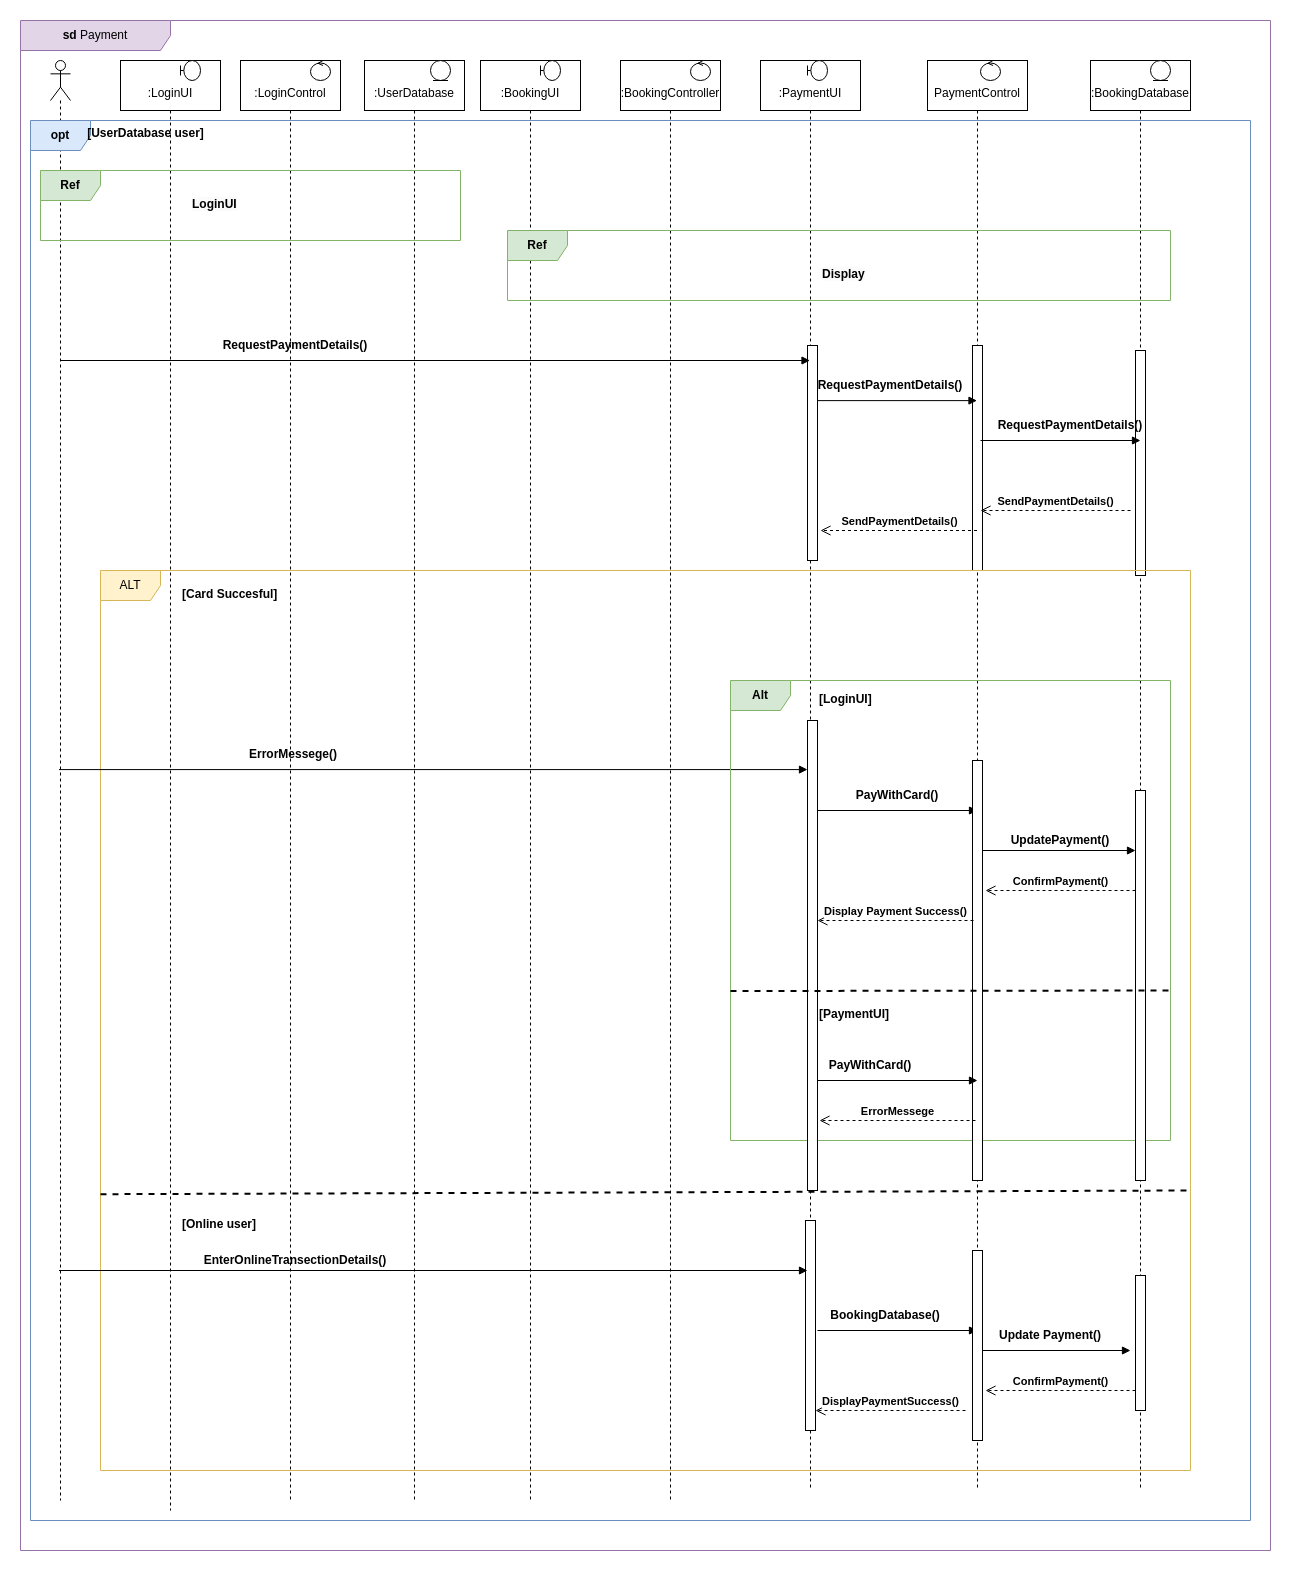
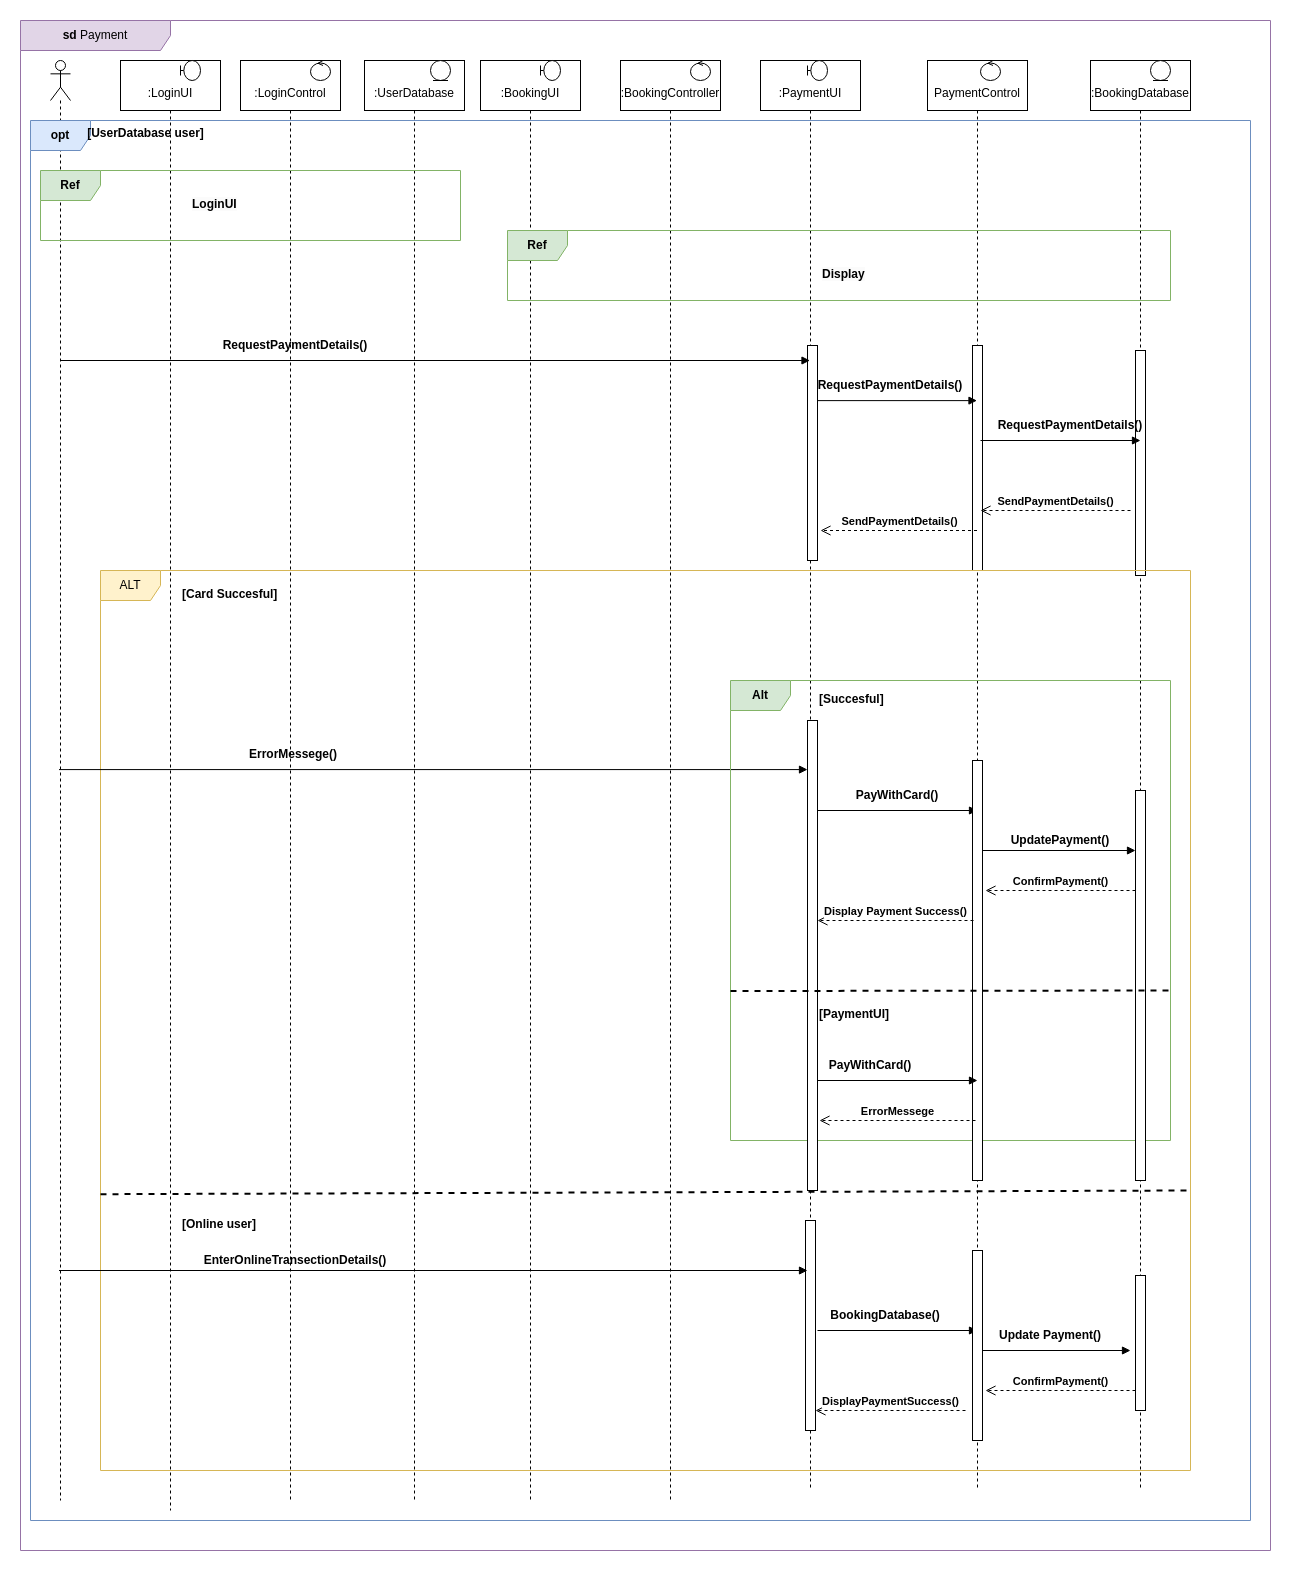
node "[LoginUI]": label "[LoginUI]" -> "[Succesful]"
